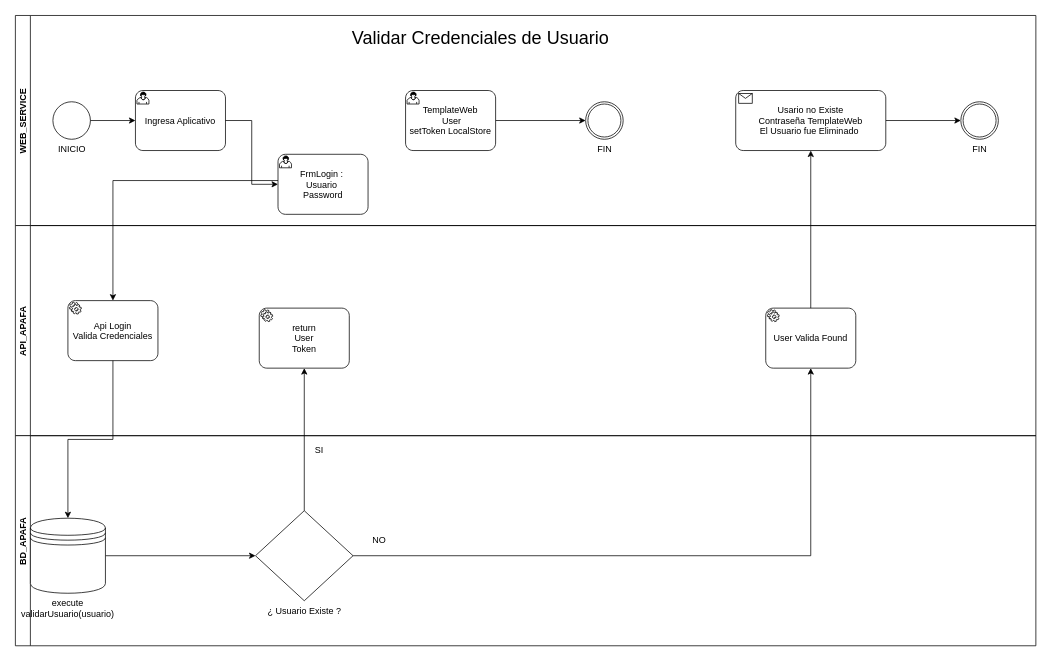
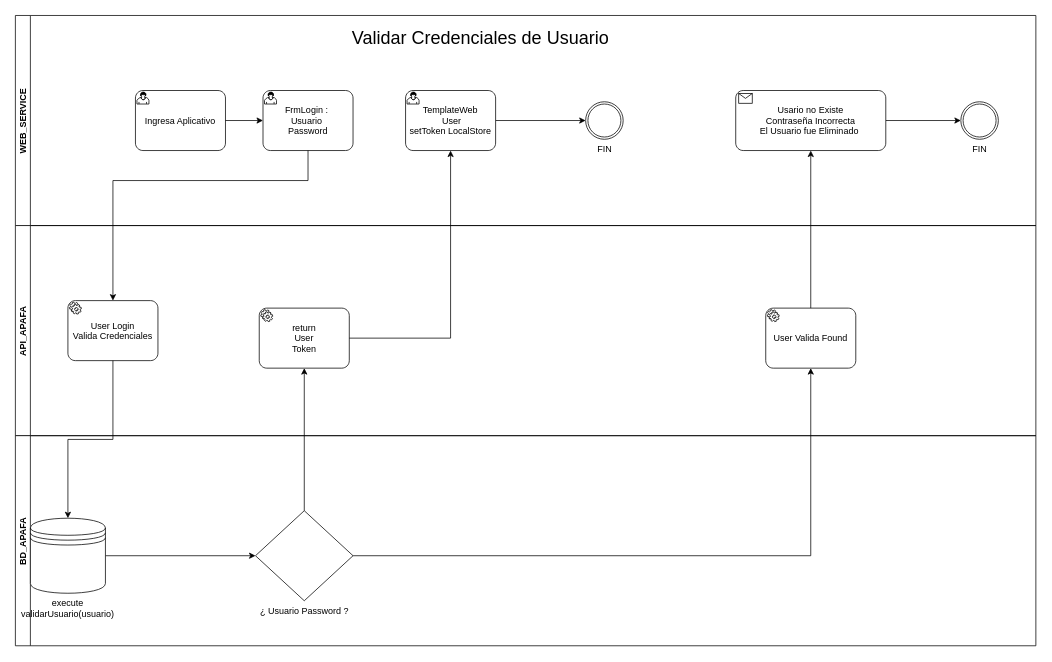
node "Usario no Existe Contraseña TemplateWeb El Usuario fue Eliminado": label "Usario no Existe Contraseña TemplateWeb El Usuario fue Eliminado" -> "Usario no Existe Contraseña Incorrecta El Usuario fue Eliminado"
node "INICIO": removed
edge "INICIO" -> "Ingresa Aplicativo": removed
node "FrmLogin : Usuario Password": moved (323, 184) -> (308, 120)
edge "return User Token" -> "TemplateWeb User setToken LocalStore": added
node "Api Login Valida Credenciales": label "Api Login Valida Credenciales" -> "User Login Valida Credenciales"
node "SI": removed
node "NO": removed
node "¿ Usuario Existe ?": label "¿ Usuario Existe ?" -> "¿ Usuario Password ?"
